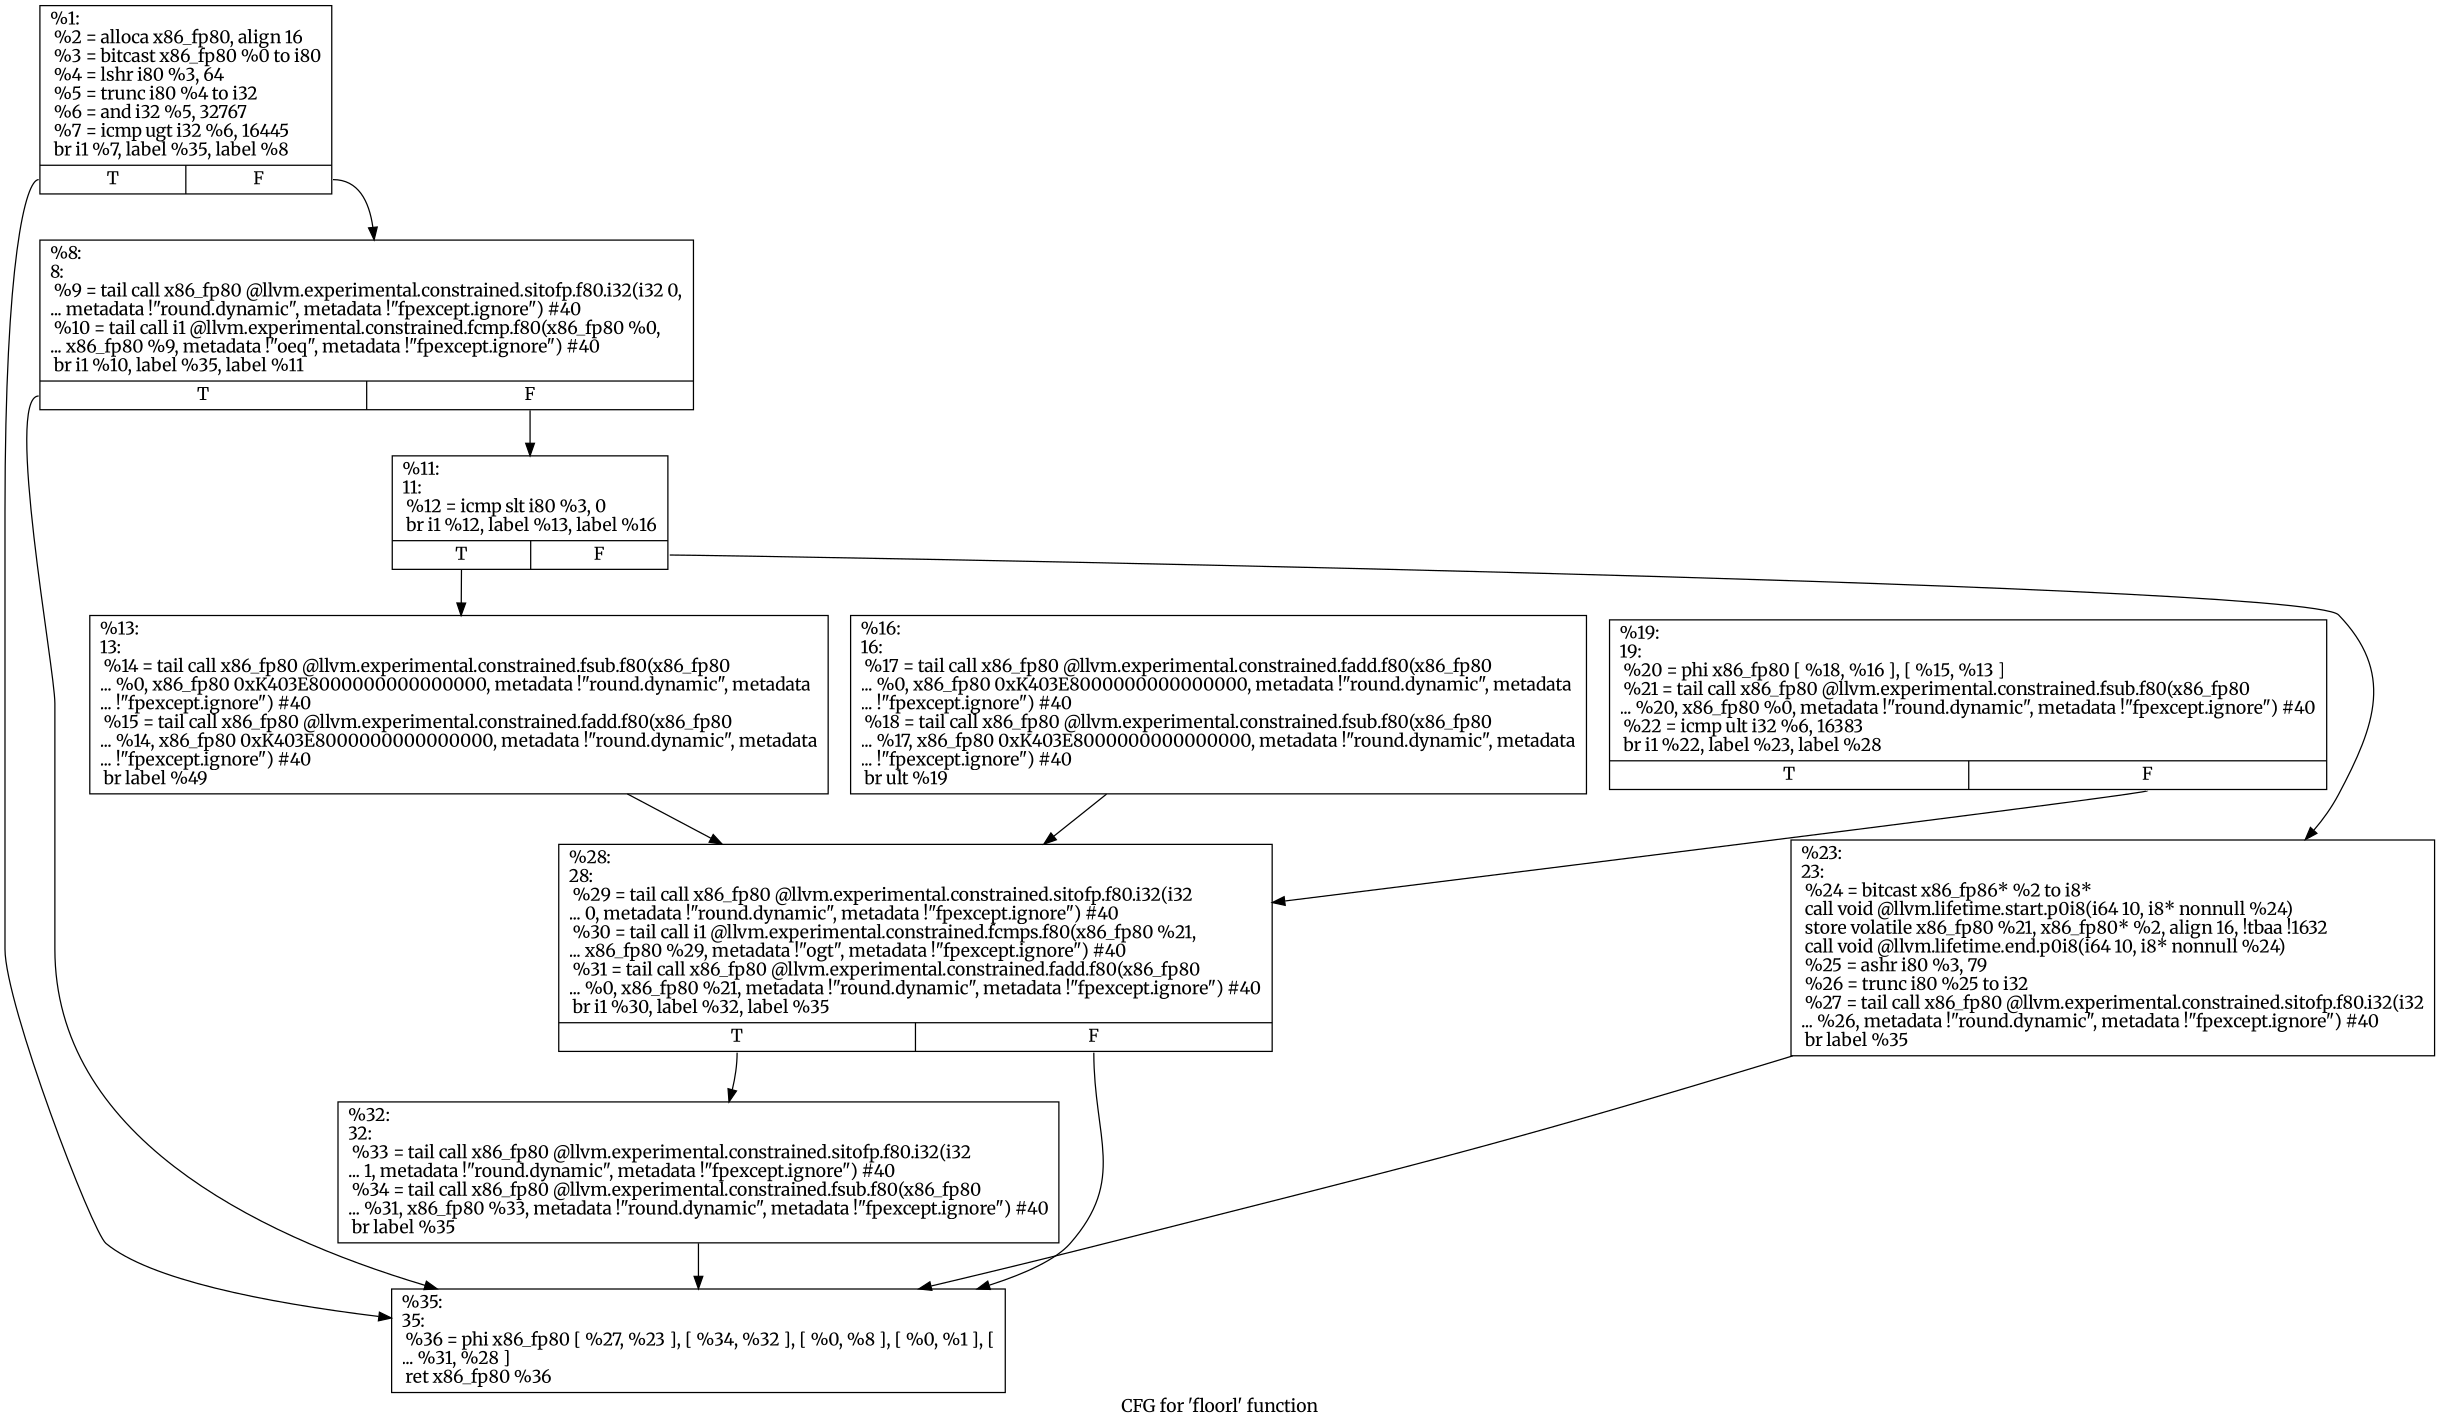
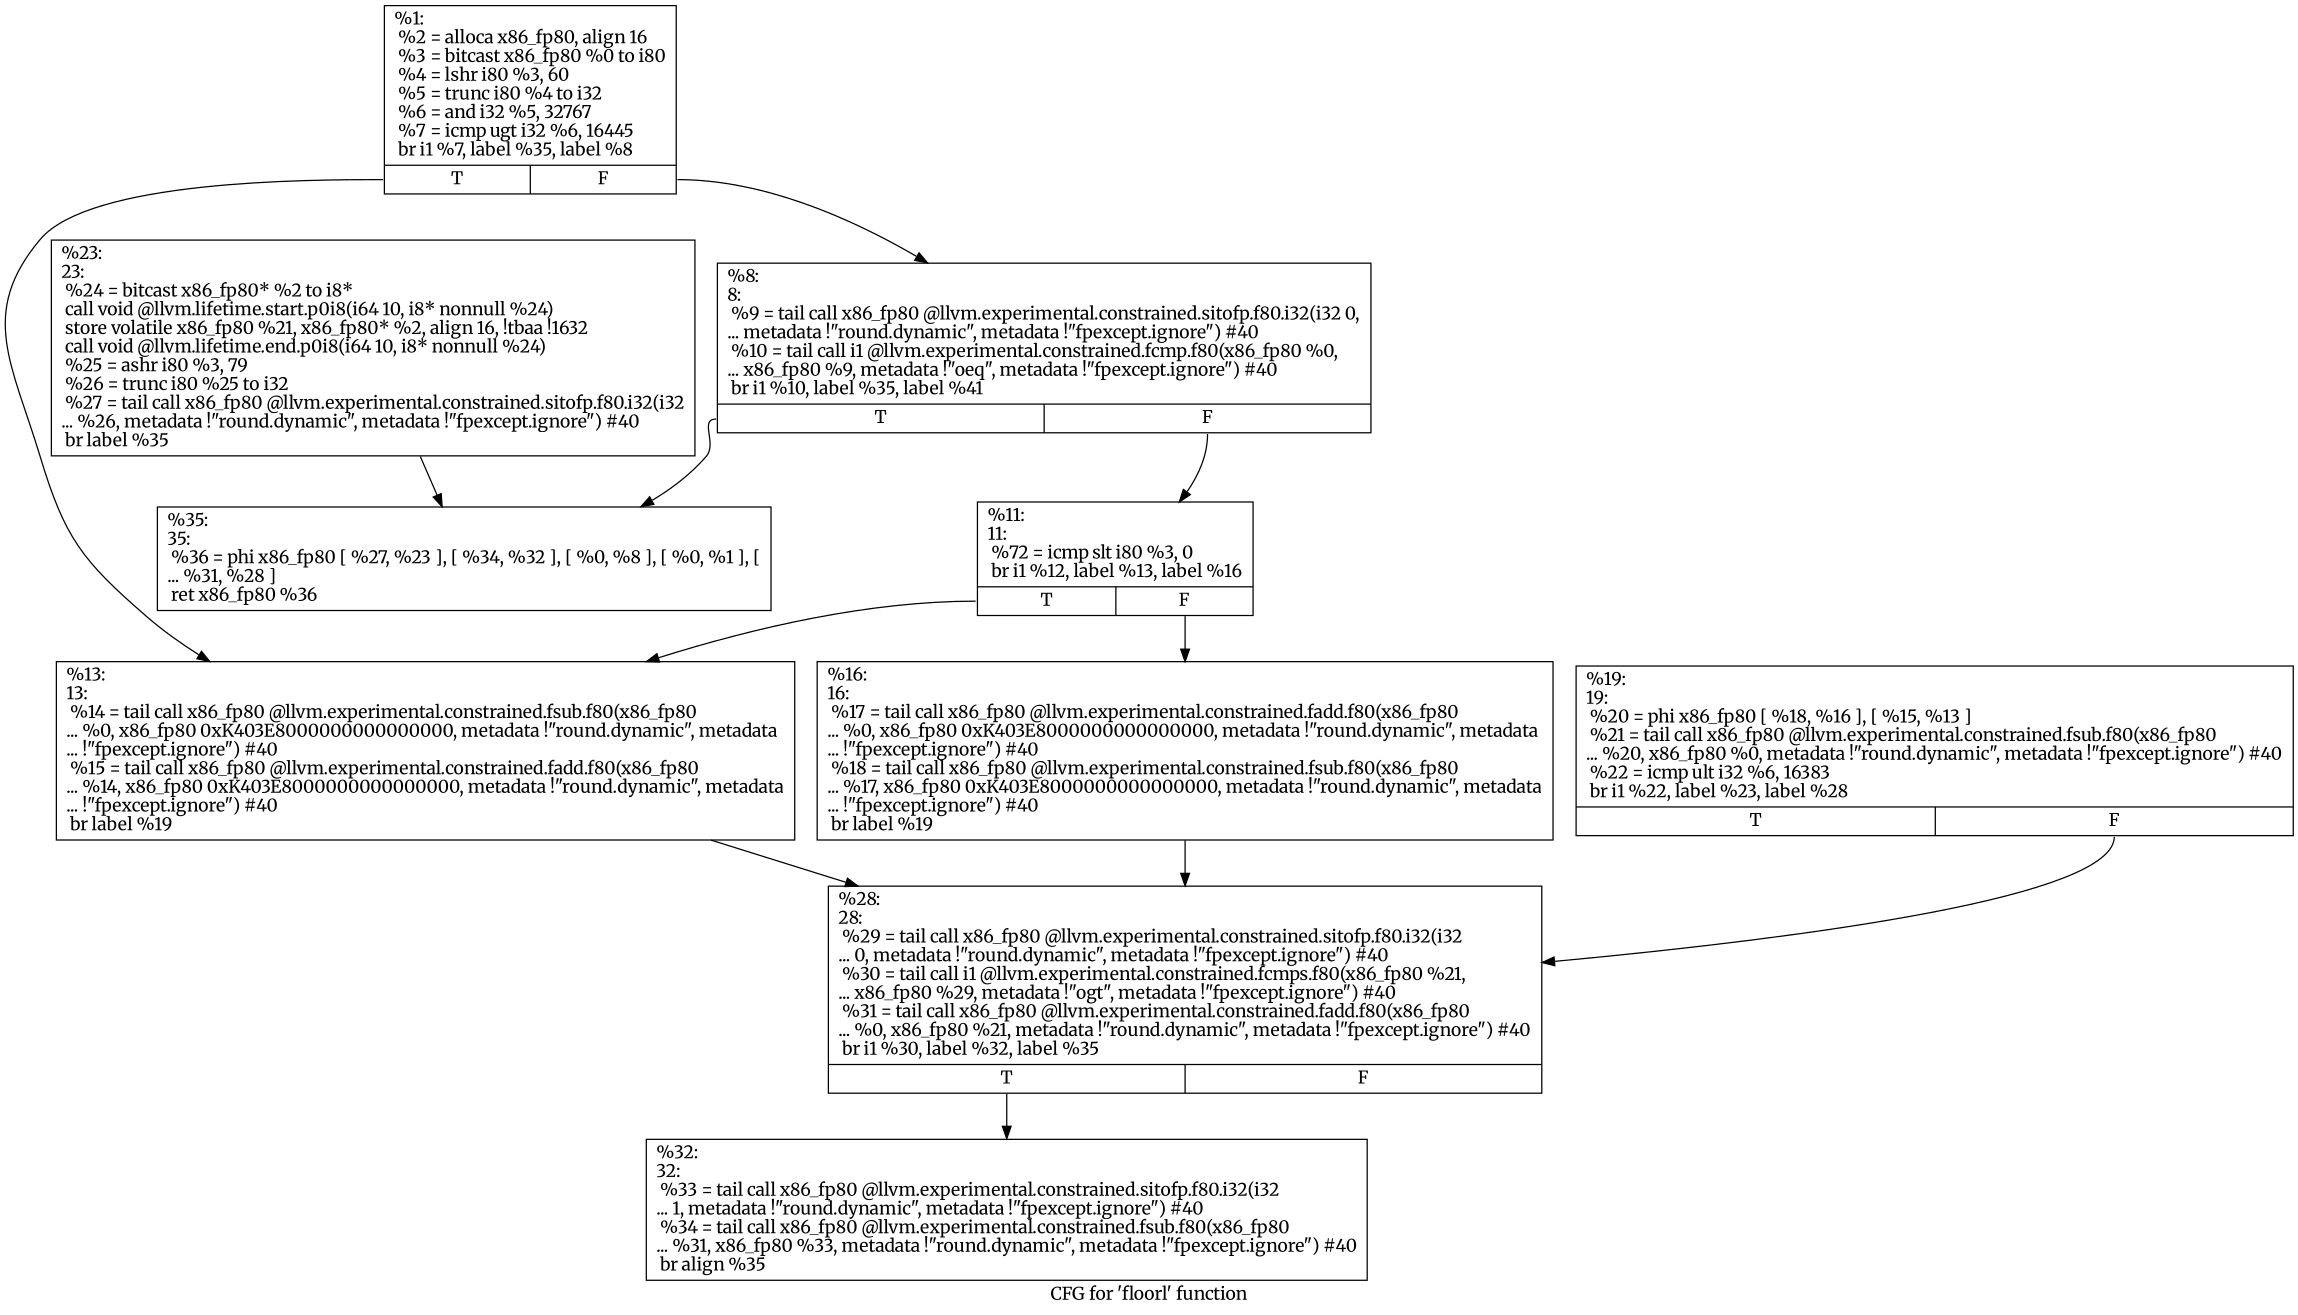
node "%1:": text "%4 = lshr i80 %3, 64" -> "%4 = lshr i80 %3, 60"
node "%8:": text "br i1 %10, label %35, label %11" -> "br i1 %10, label %35, label %41"
node "%11:": text "%12 = icmp slt i80 %3, 0" -> "%72 = icmp slt i80 %3, 0"
edge "%11:" -> "%23:": now "%11:" -> "%16:"
node "%13:": text "br label %49" -> "br label %19"
node "%16:": text "br ult %19" -> "br label %19"
edge "%1:" -> "%35:": now "%1:" -> "%13:"
node "%23:": text "%24 = bitcast x86_fp86* %2 to i8*" -> "%24 = bitcast x86_fp80* %2 to i8*"
edge "%28:" -> "%35:": removed
node "%32:": text "br label %35" -> "br align %35"
edge "%32:" -> "%35:": removed
